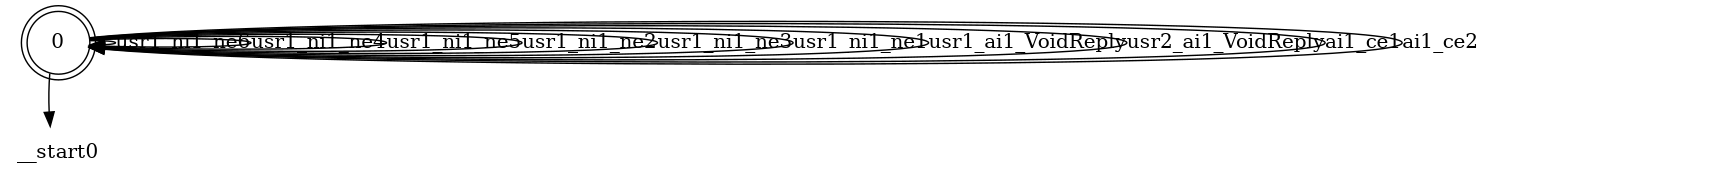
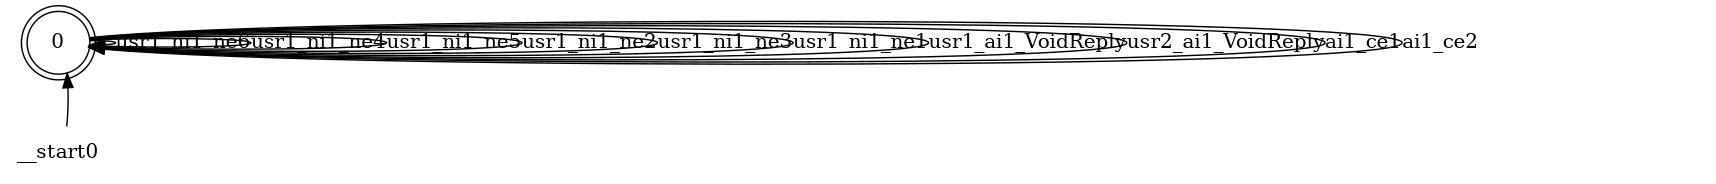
edge "0" -> "__start0": reversed
